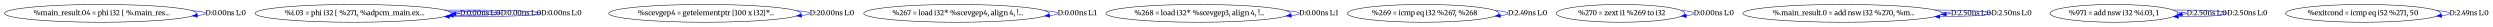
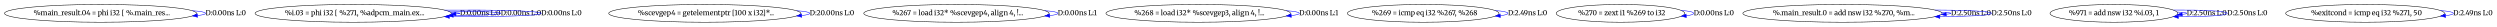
node "%exitcond = icmp eq i52 %271, 50": label "%exitcond = icmp eq i52 %271, 50" -> "%exitcond = icmp eq i32 %271, 50"
